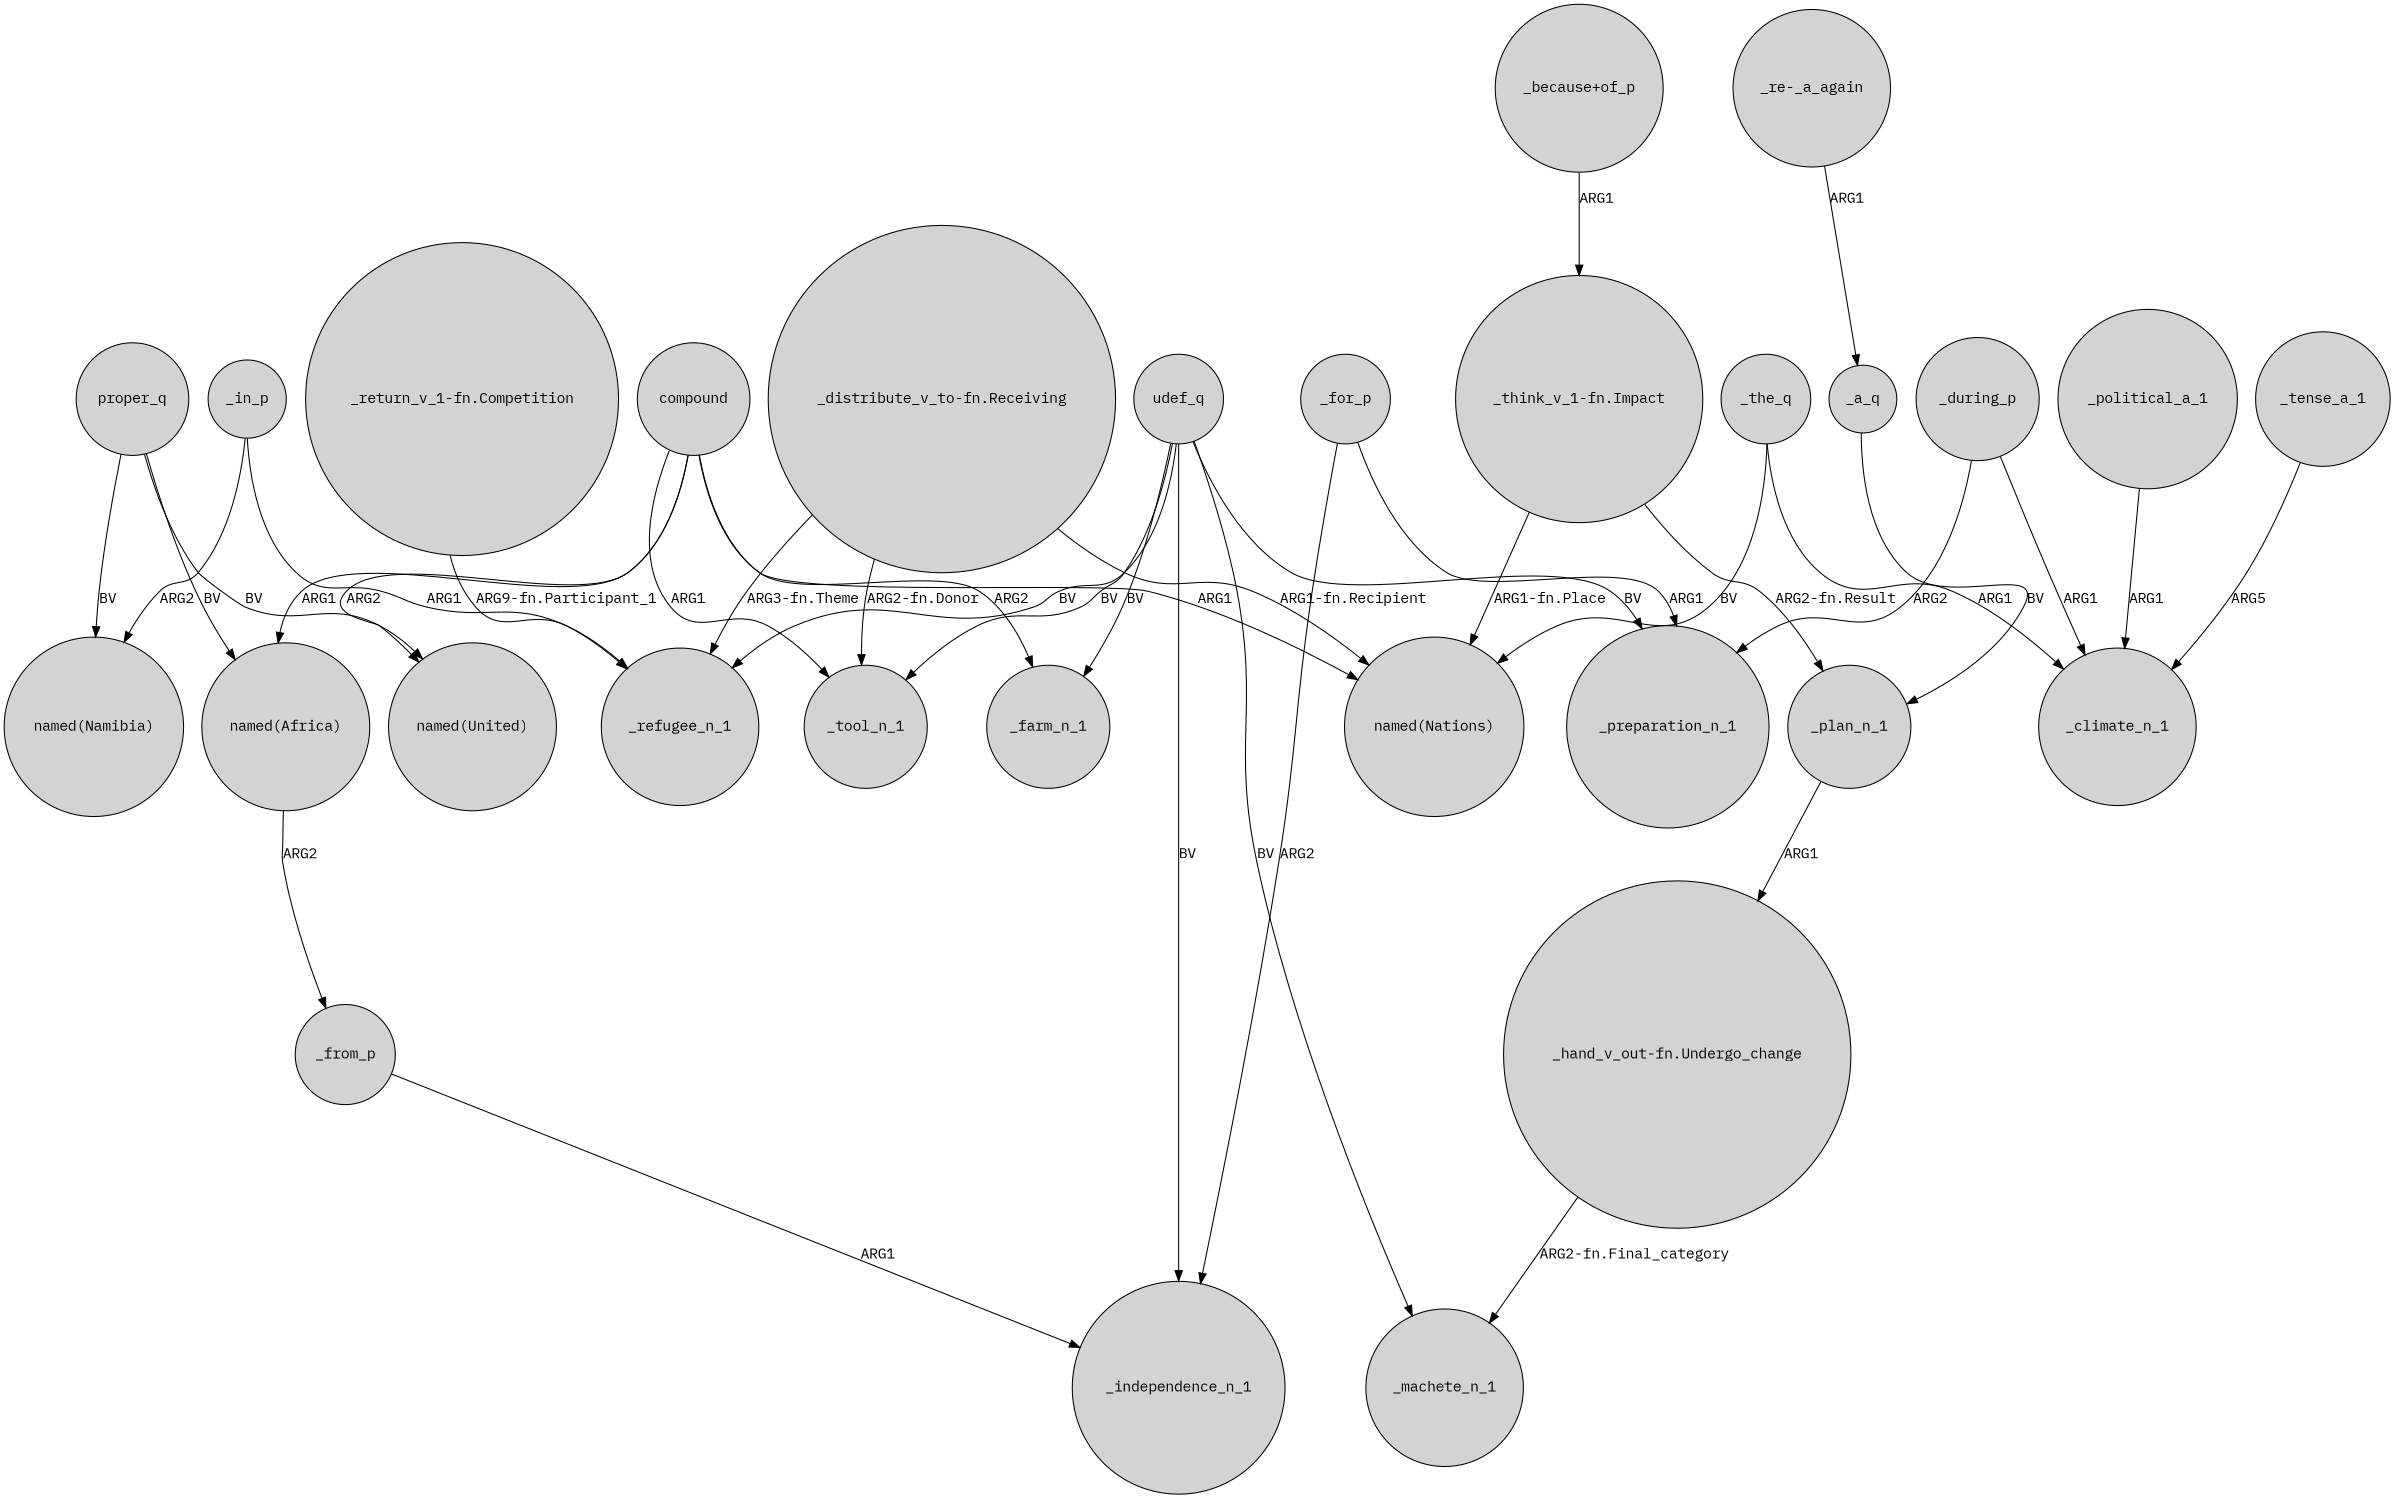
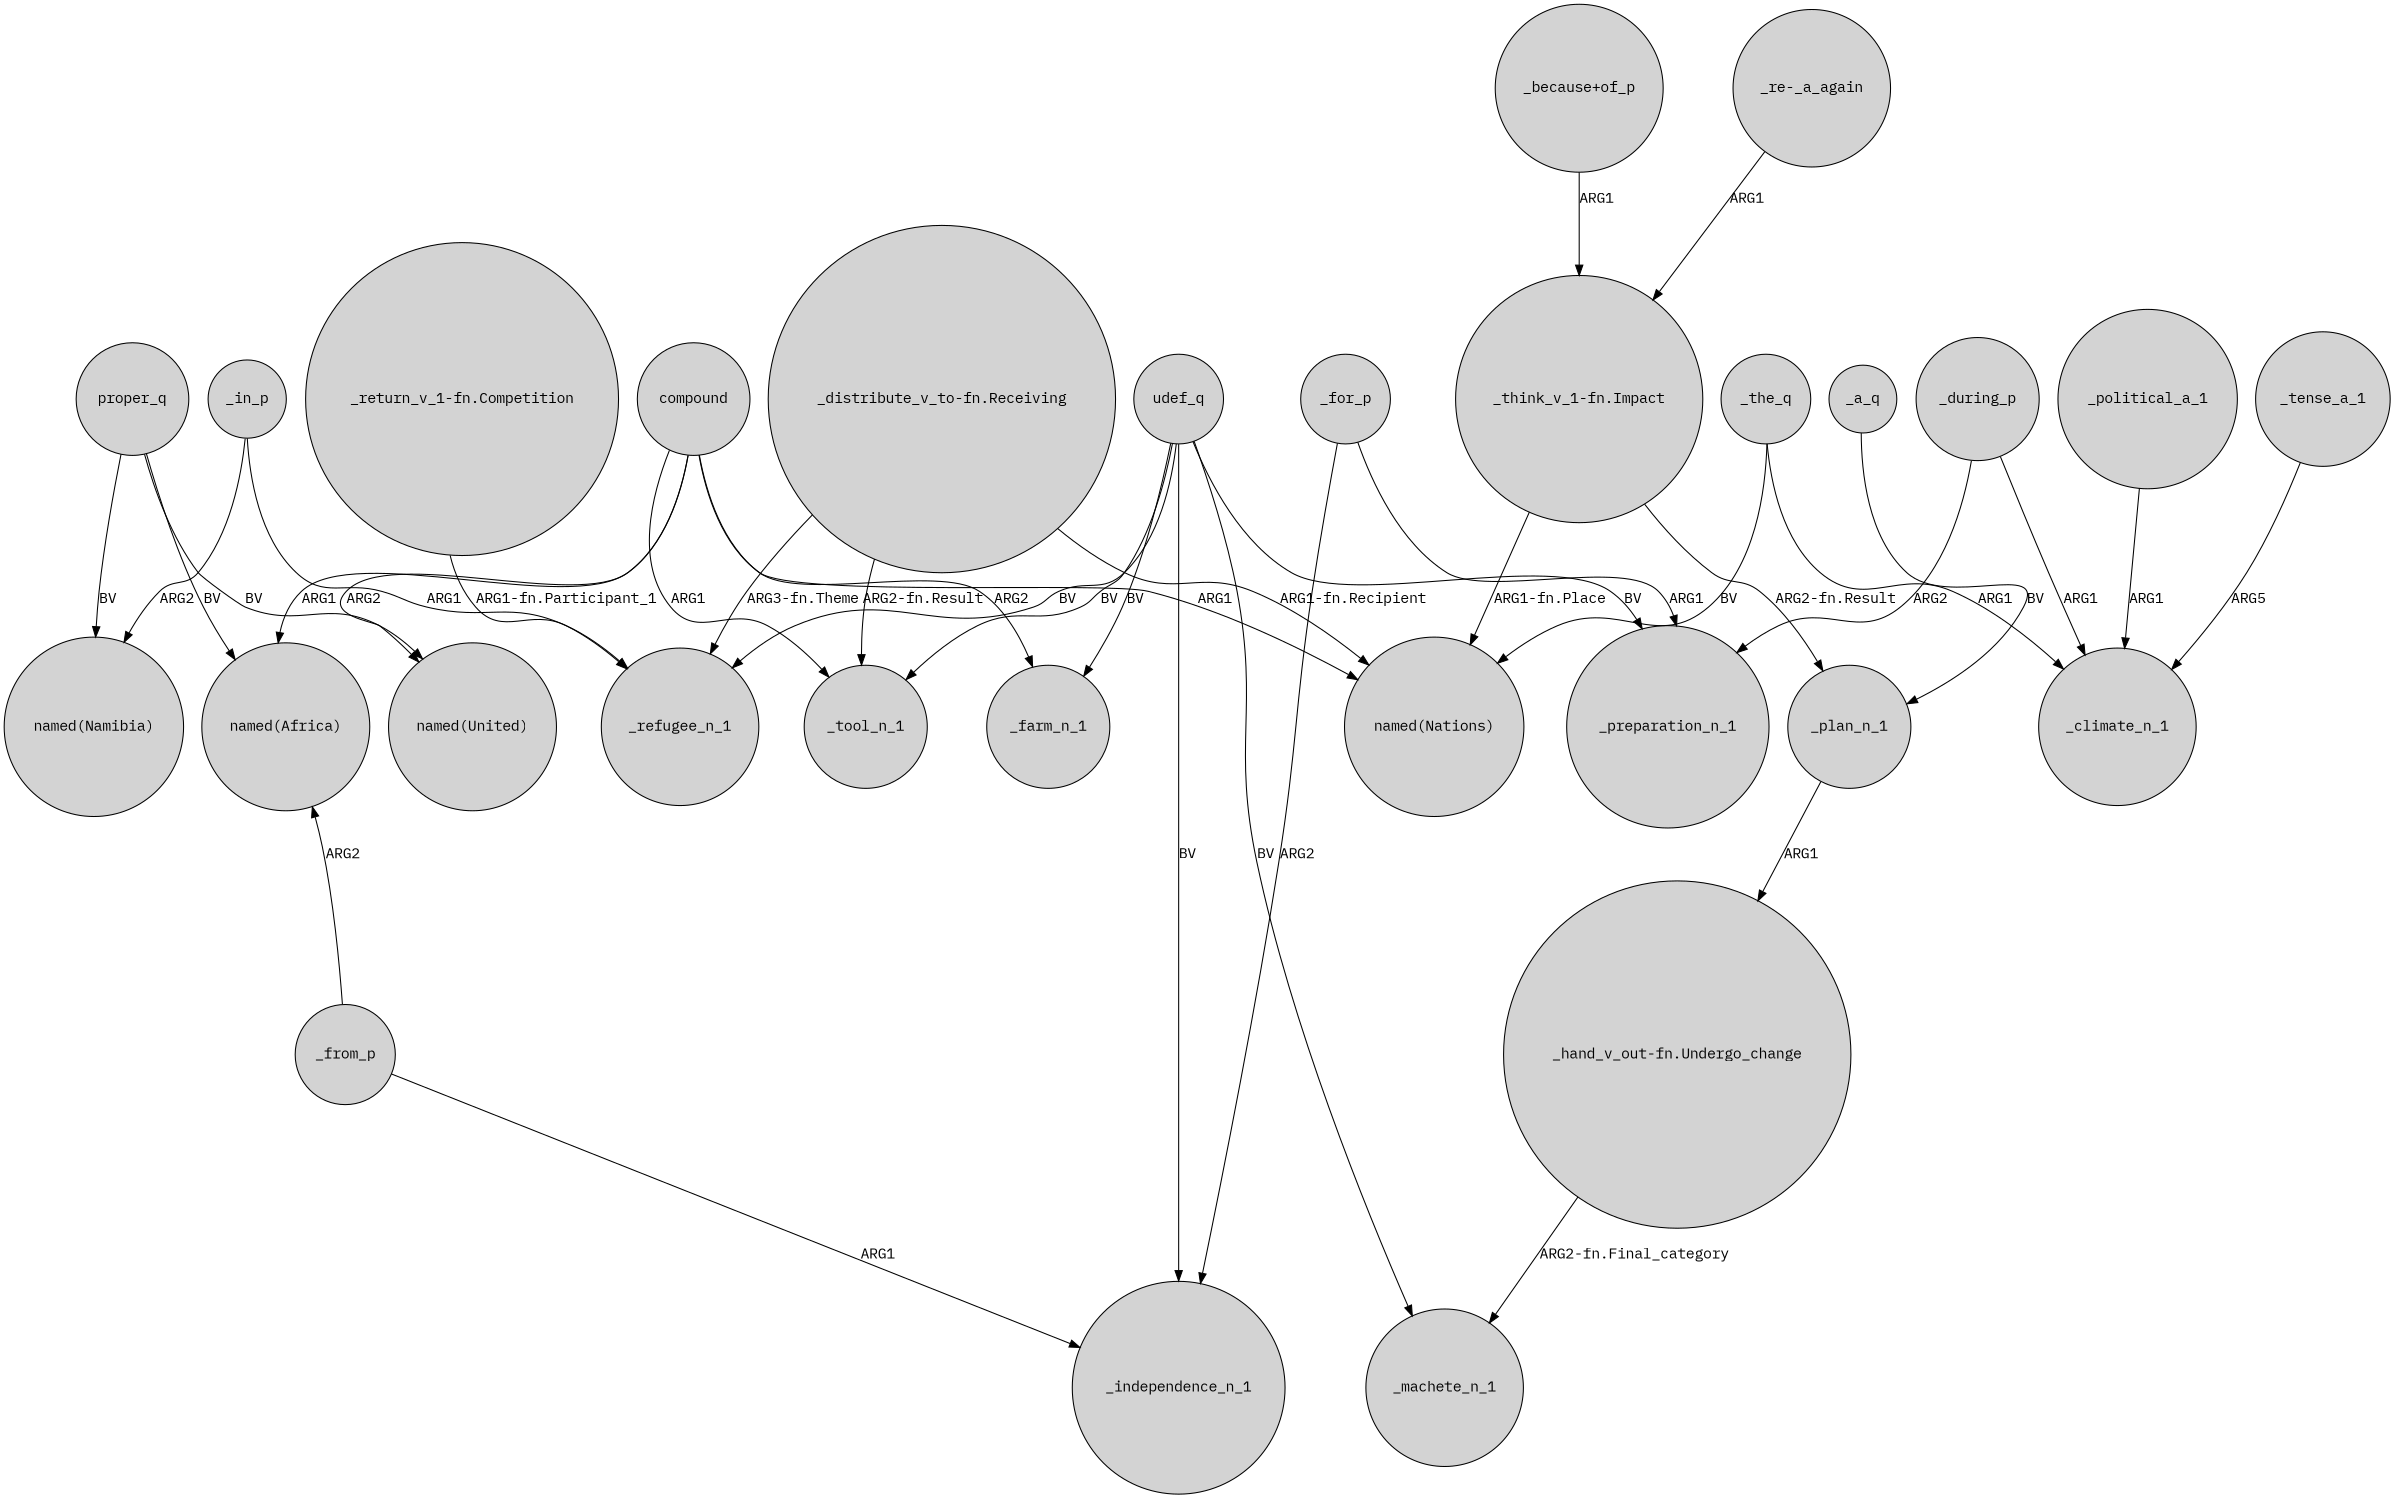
edge "_re-_a_again" -> "_a_q": now "_re-_a_again" -> "_think_v_1-fn.Impact"
edge "_return_v_1-fn.Competition" -> "_refugee_n_1": label "ARG9-fn.Participant_1" -> "ARG1-fn.Participant_1"
edge "_distribute_v_to-fn.Receiving" -> "_tool_n_1": label "ARG2-fn.Donor" -> "ARG2-fn.Result"
edge "named(Africa)" -> "_from_p": reversed
